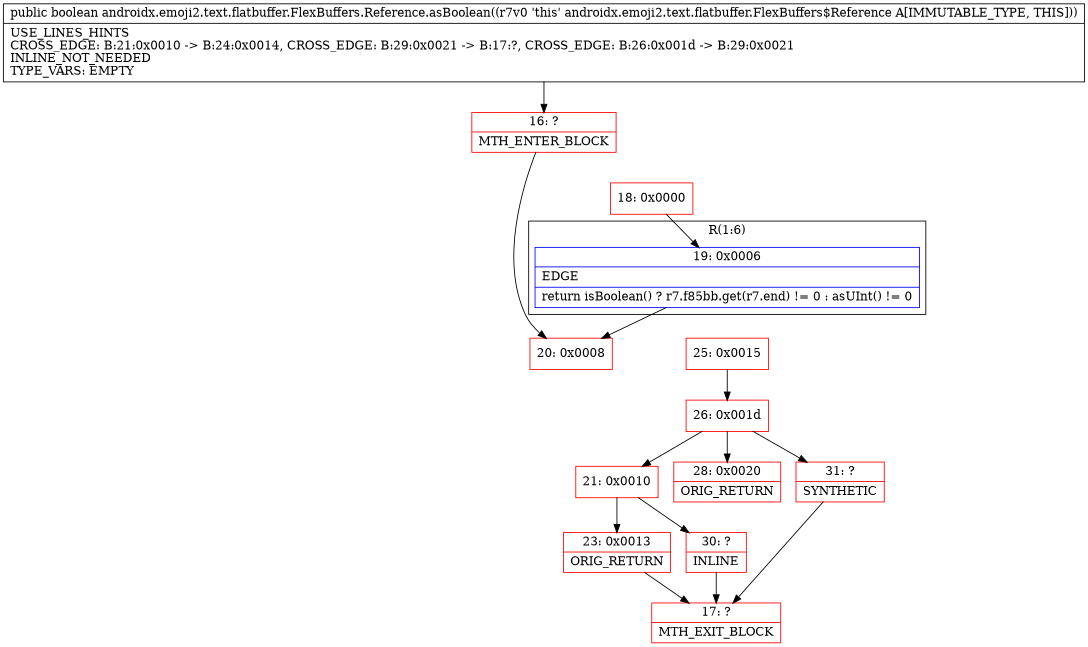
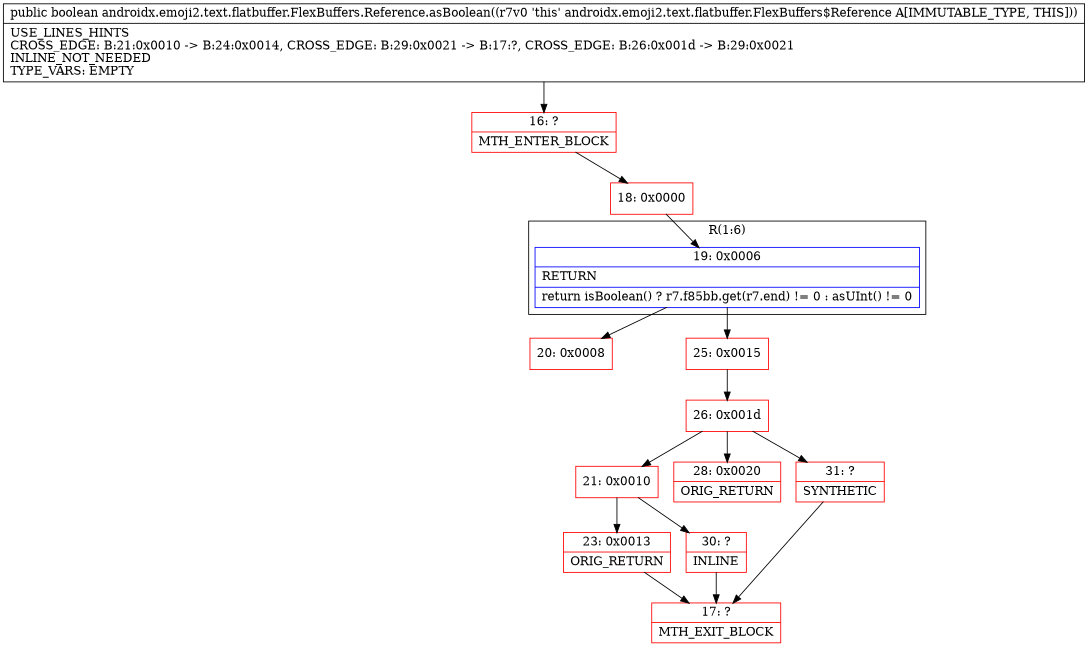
edge "16: ?" -> "20: 0x0008": now "16: ?" -> "18: 0x0000"
node "19: 0x0006": text "EDGE" -> "RETURN"
edge "19: 0x0006" -> "25: 0x0015": added
